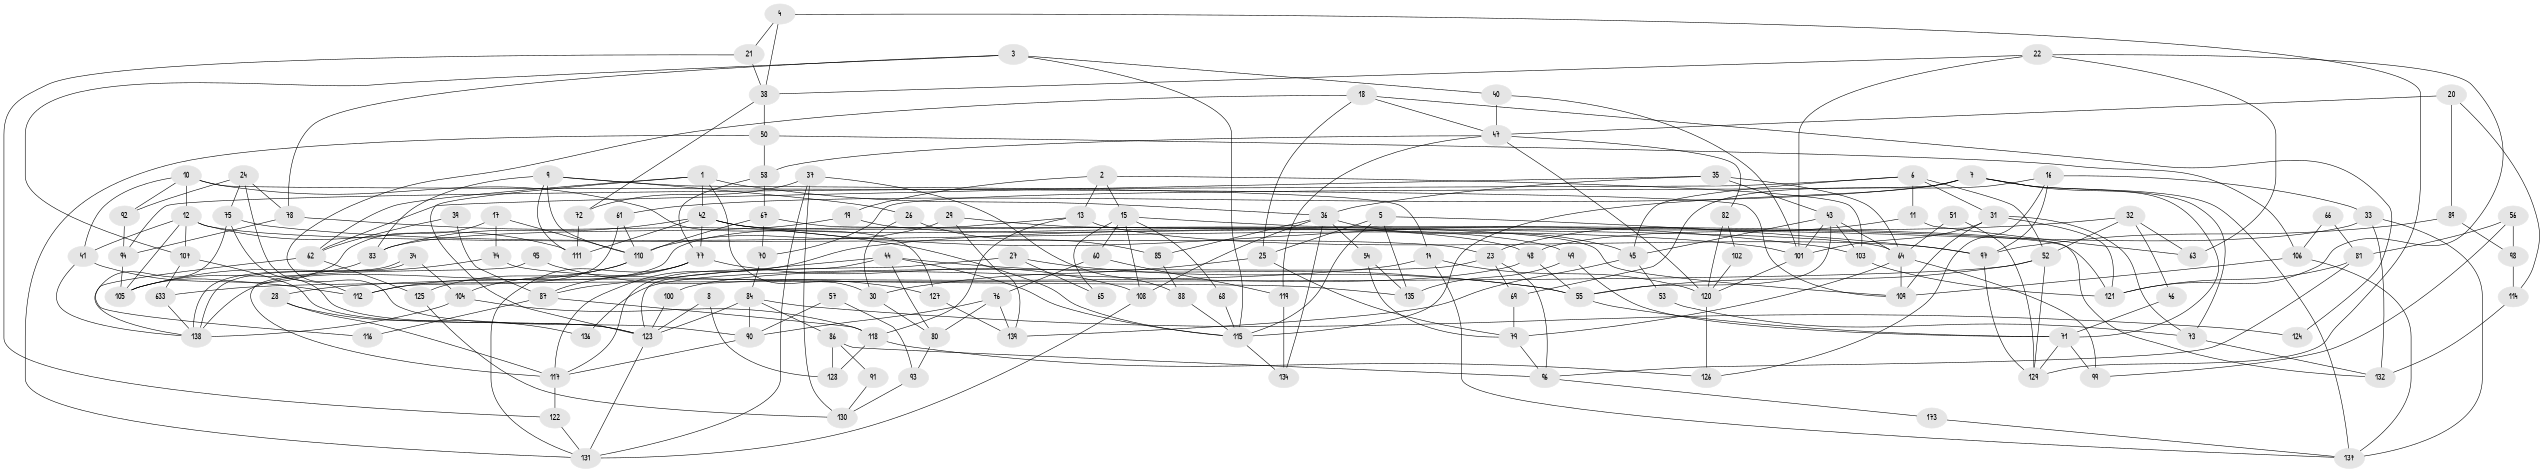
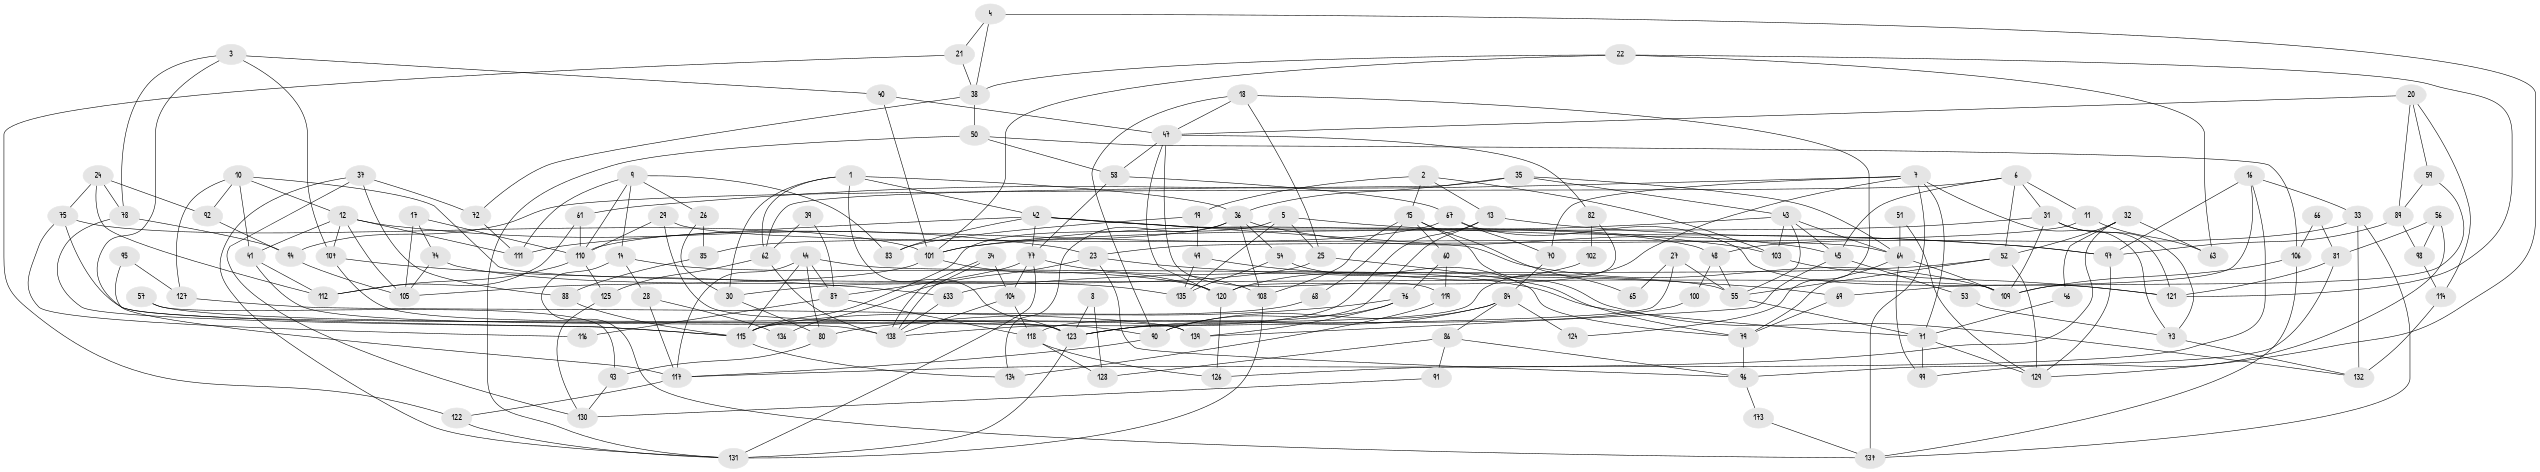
node "59": added
edge "83" -- "105": now "101" -- "105"
